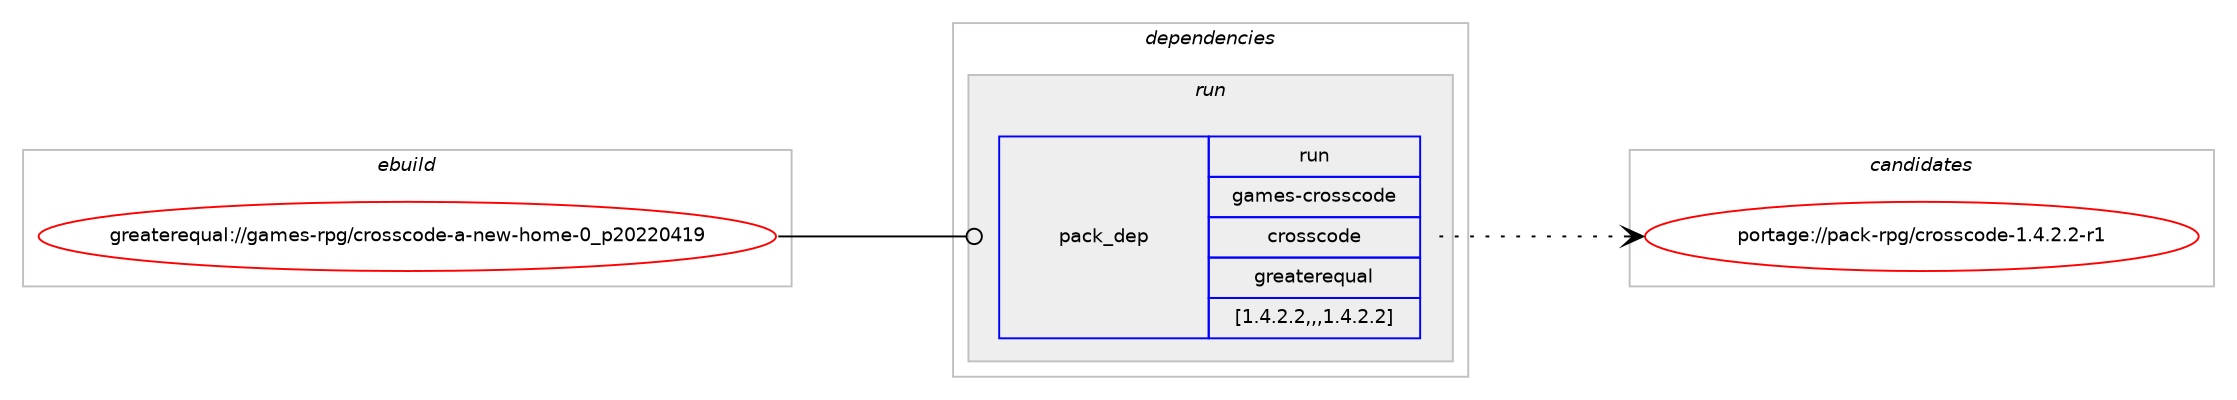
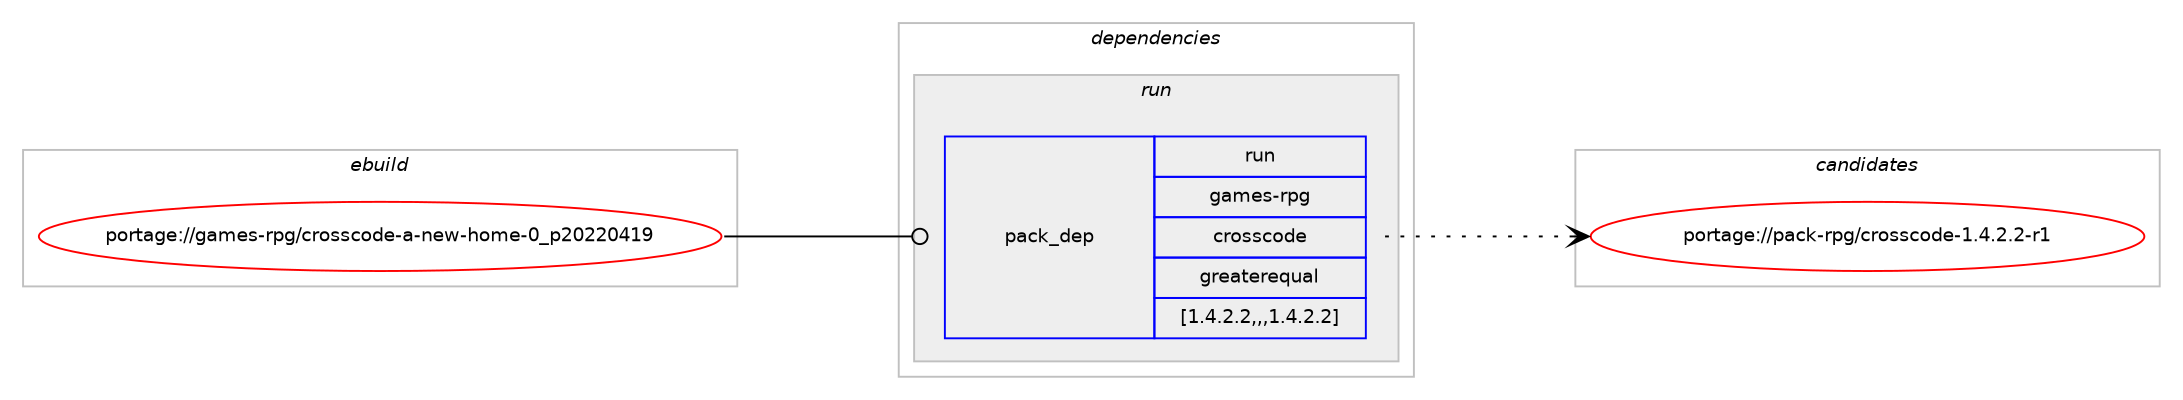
node "pack_dep": text "games-crosscode" -> "games-rpg"
node "greaterequal://games-rpg/crosscode-a-new-home-0_p20220419": label "greaterequal://games-rpg/crosscode-a-new-home-0_p20220419" -> "portage://games-rpg/crosscode-a-new-home-0_p20220419"
